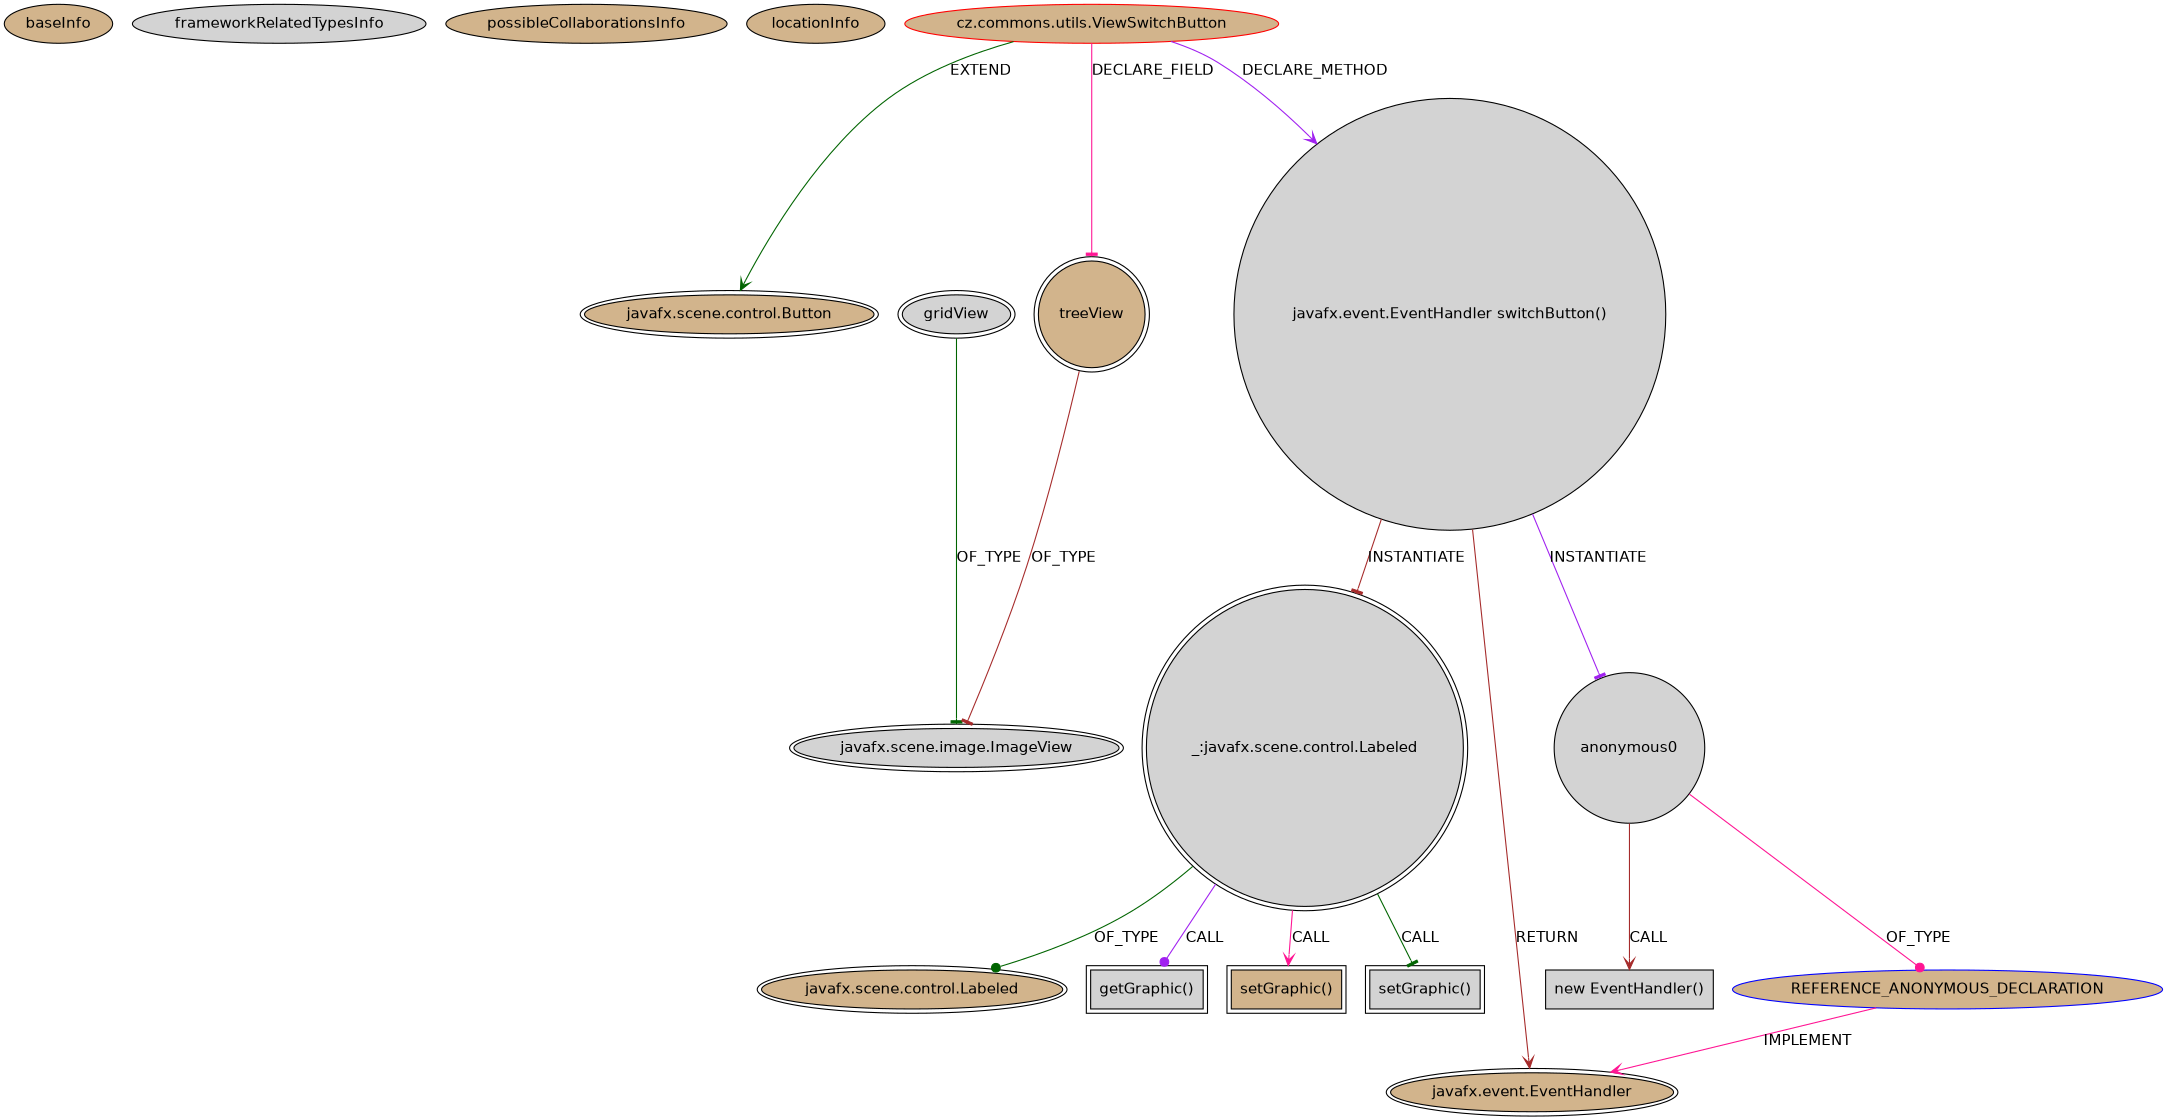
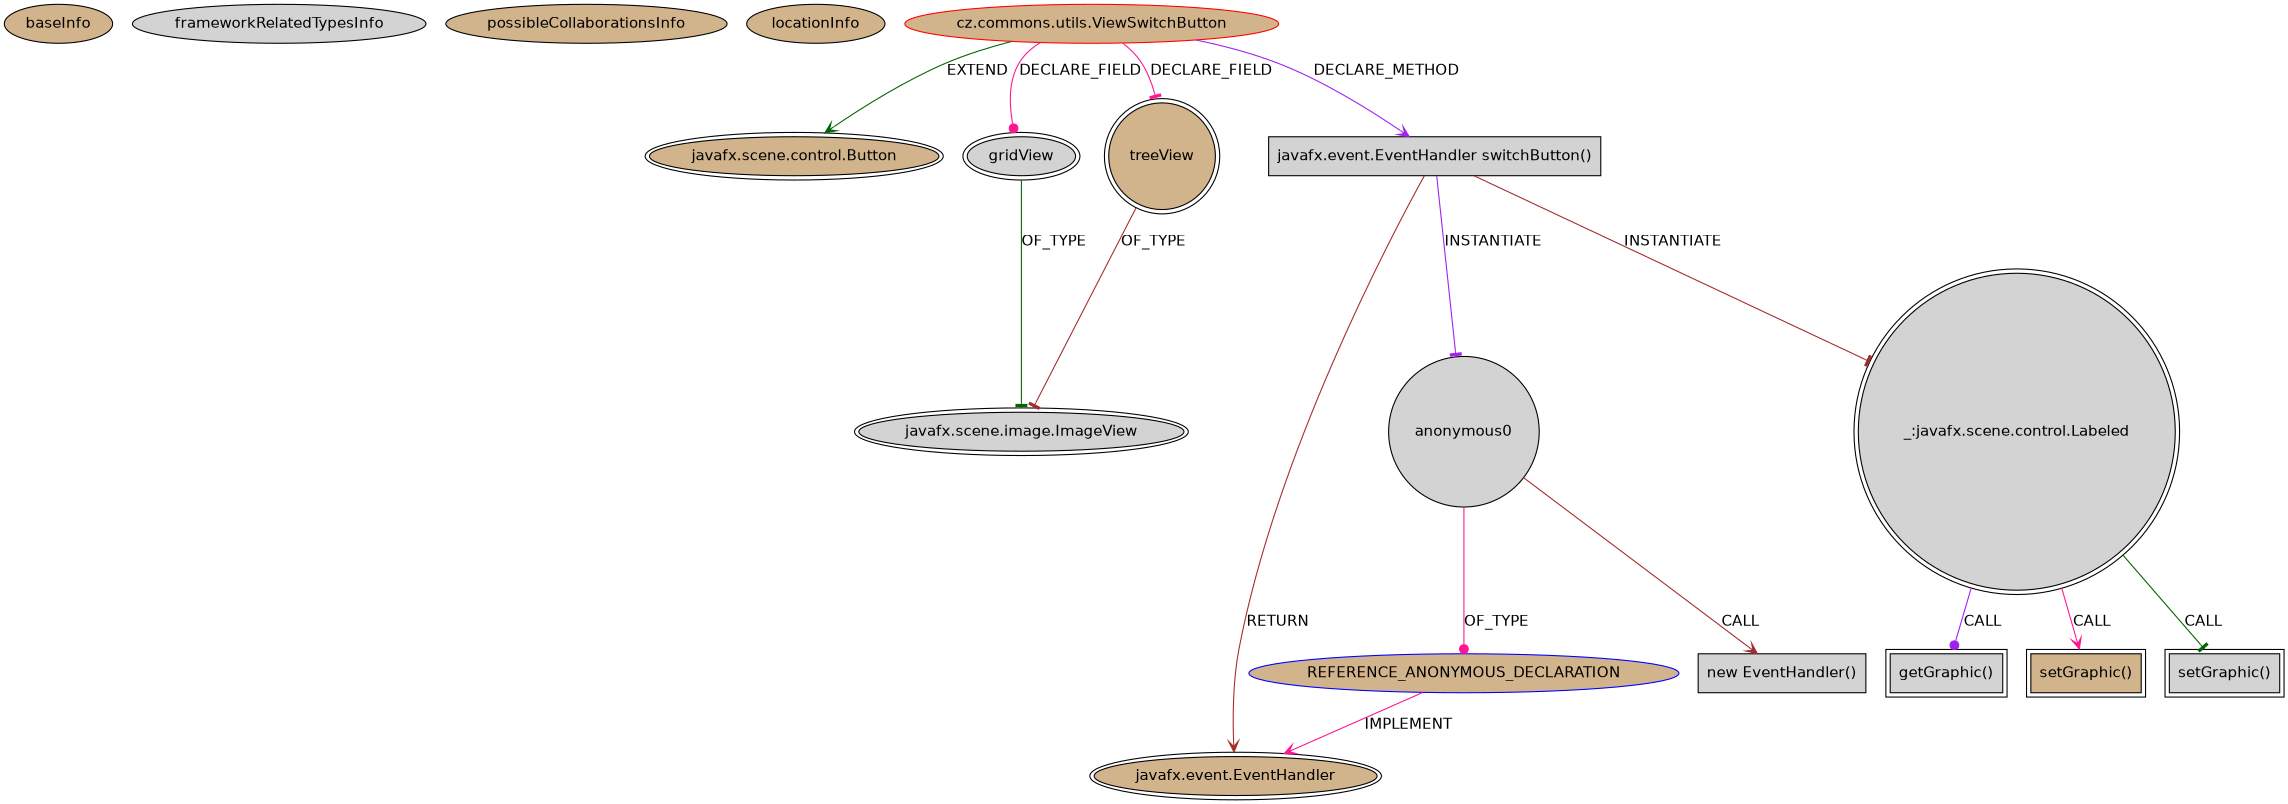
edge "cz.commons.utils.ViewSwitchButton" -> "gridView": added, label "DECLARE_FIELD"
node "javafx.event.EventHandler switchButton()": shape circle -> box
node "javafx.scene.control.Labeled": removed
